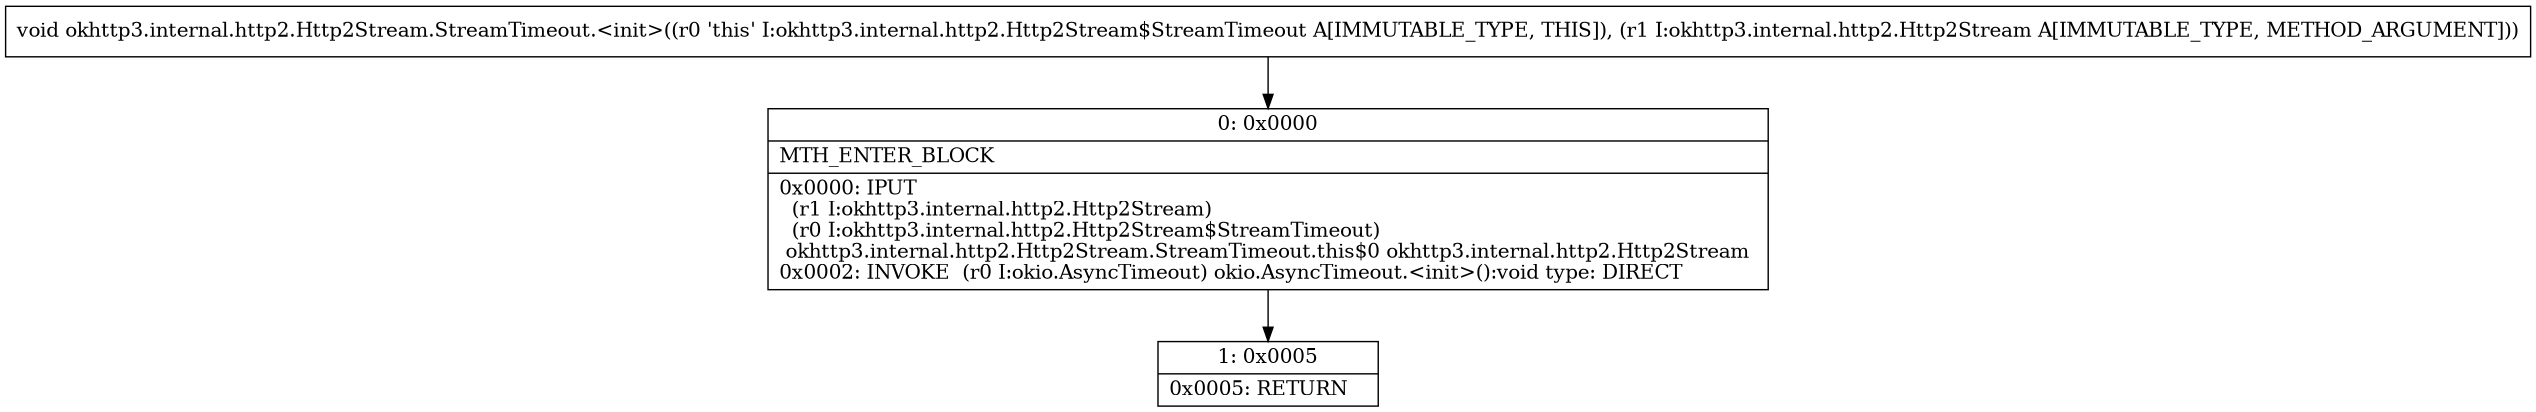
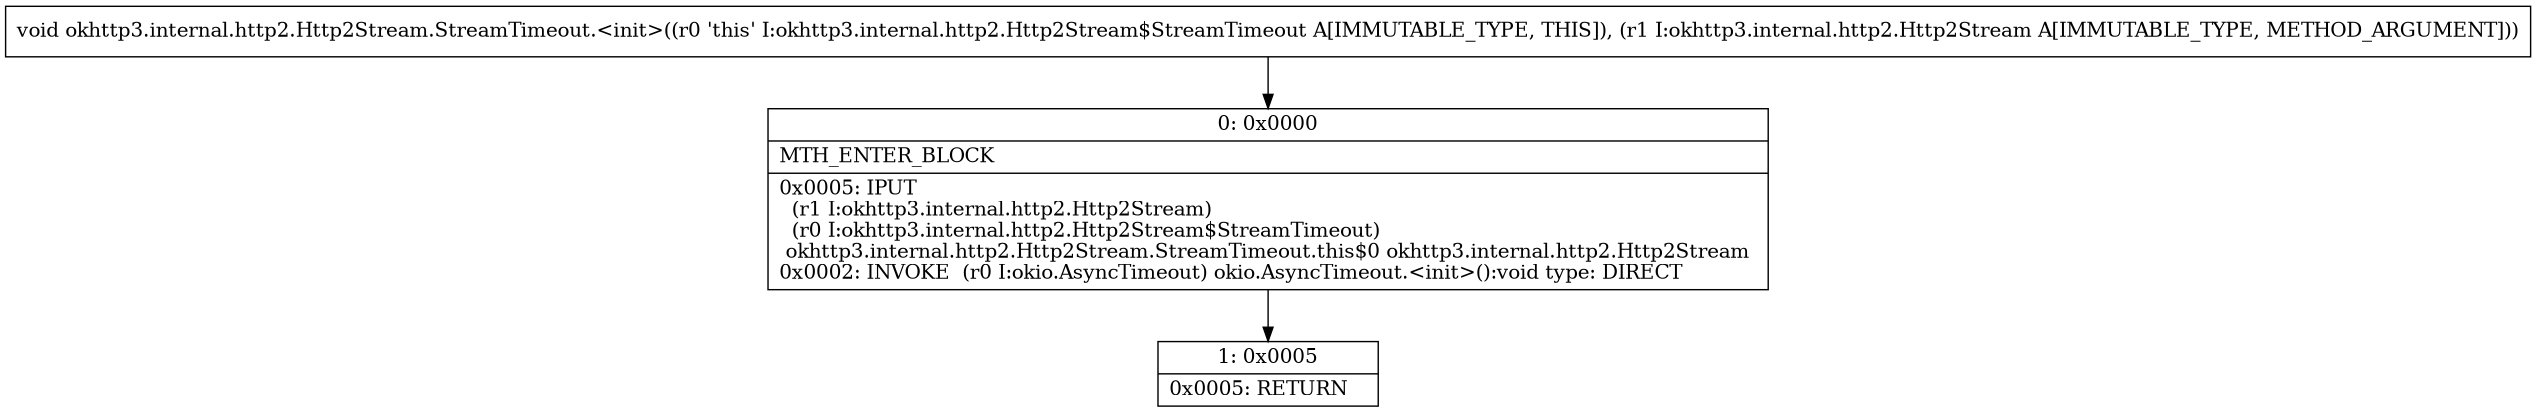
node "0: 0x0000": text "0x0000: IPUT" -> "0x0005: IPUT"
